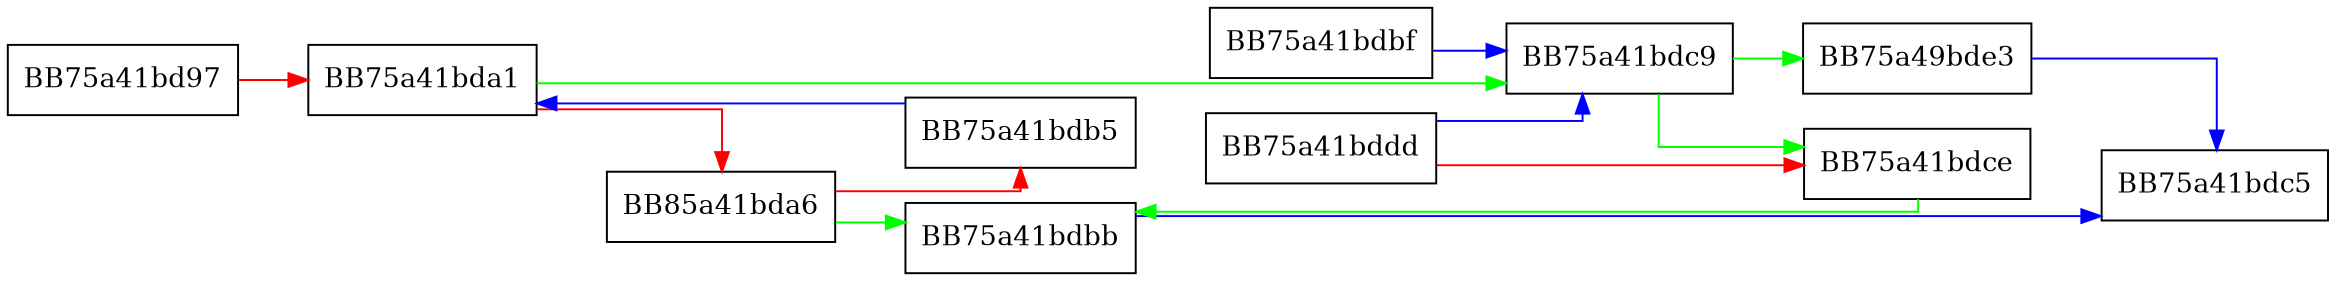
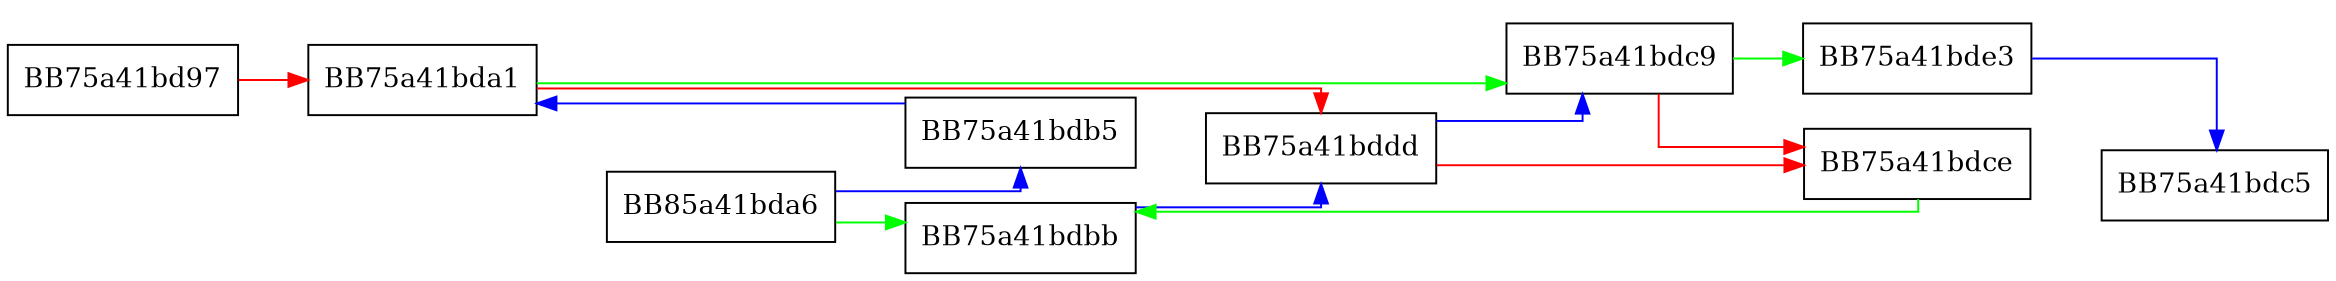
node "BB75a41bdbf": removed
node "BB75a49bde3": label "BB75a49bde3" -> "BB75a41bde3"
edge "BB75a41bda1" -> "BB85a41bda6": now "BB75a41bda1" -> "BB75a41bddd"
edge "BB75a41bdc9" -> "BB75a41bdce": color green -> red
edge "BB85a41bda6" -> "BB75a41bdb5": color red -> blue
edge "BB75a41bdbb" -> "BB75a41bdc5": now "BB75a41bdbb" -> "BB75a41bddd"
